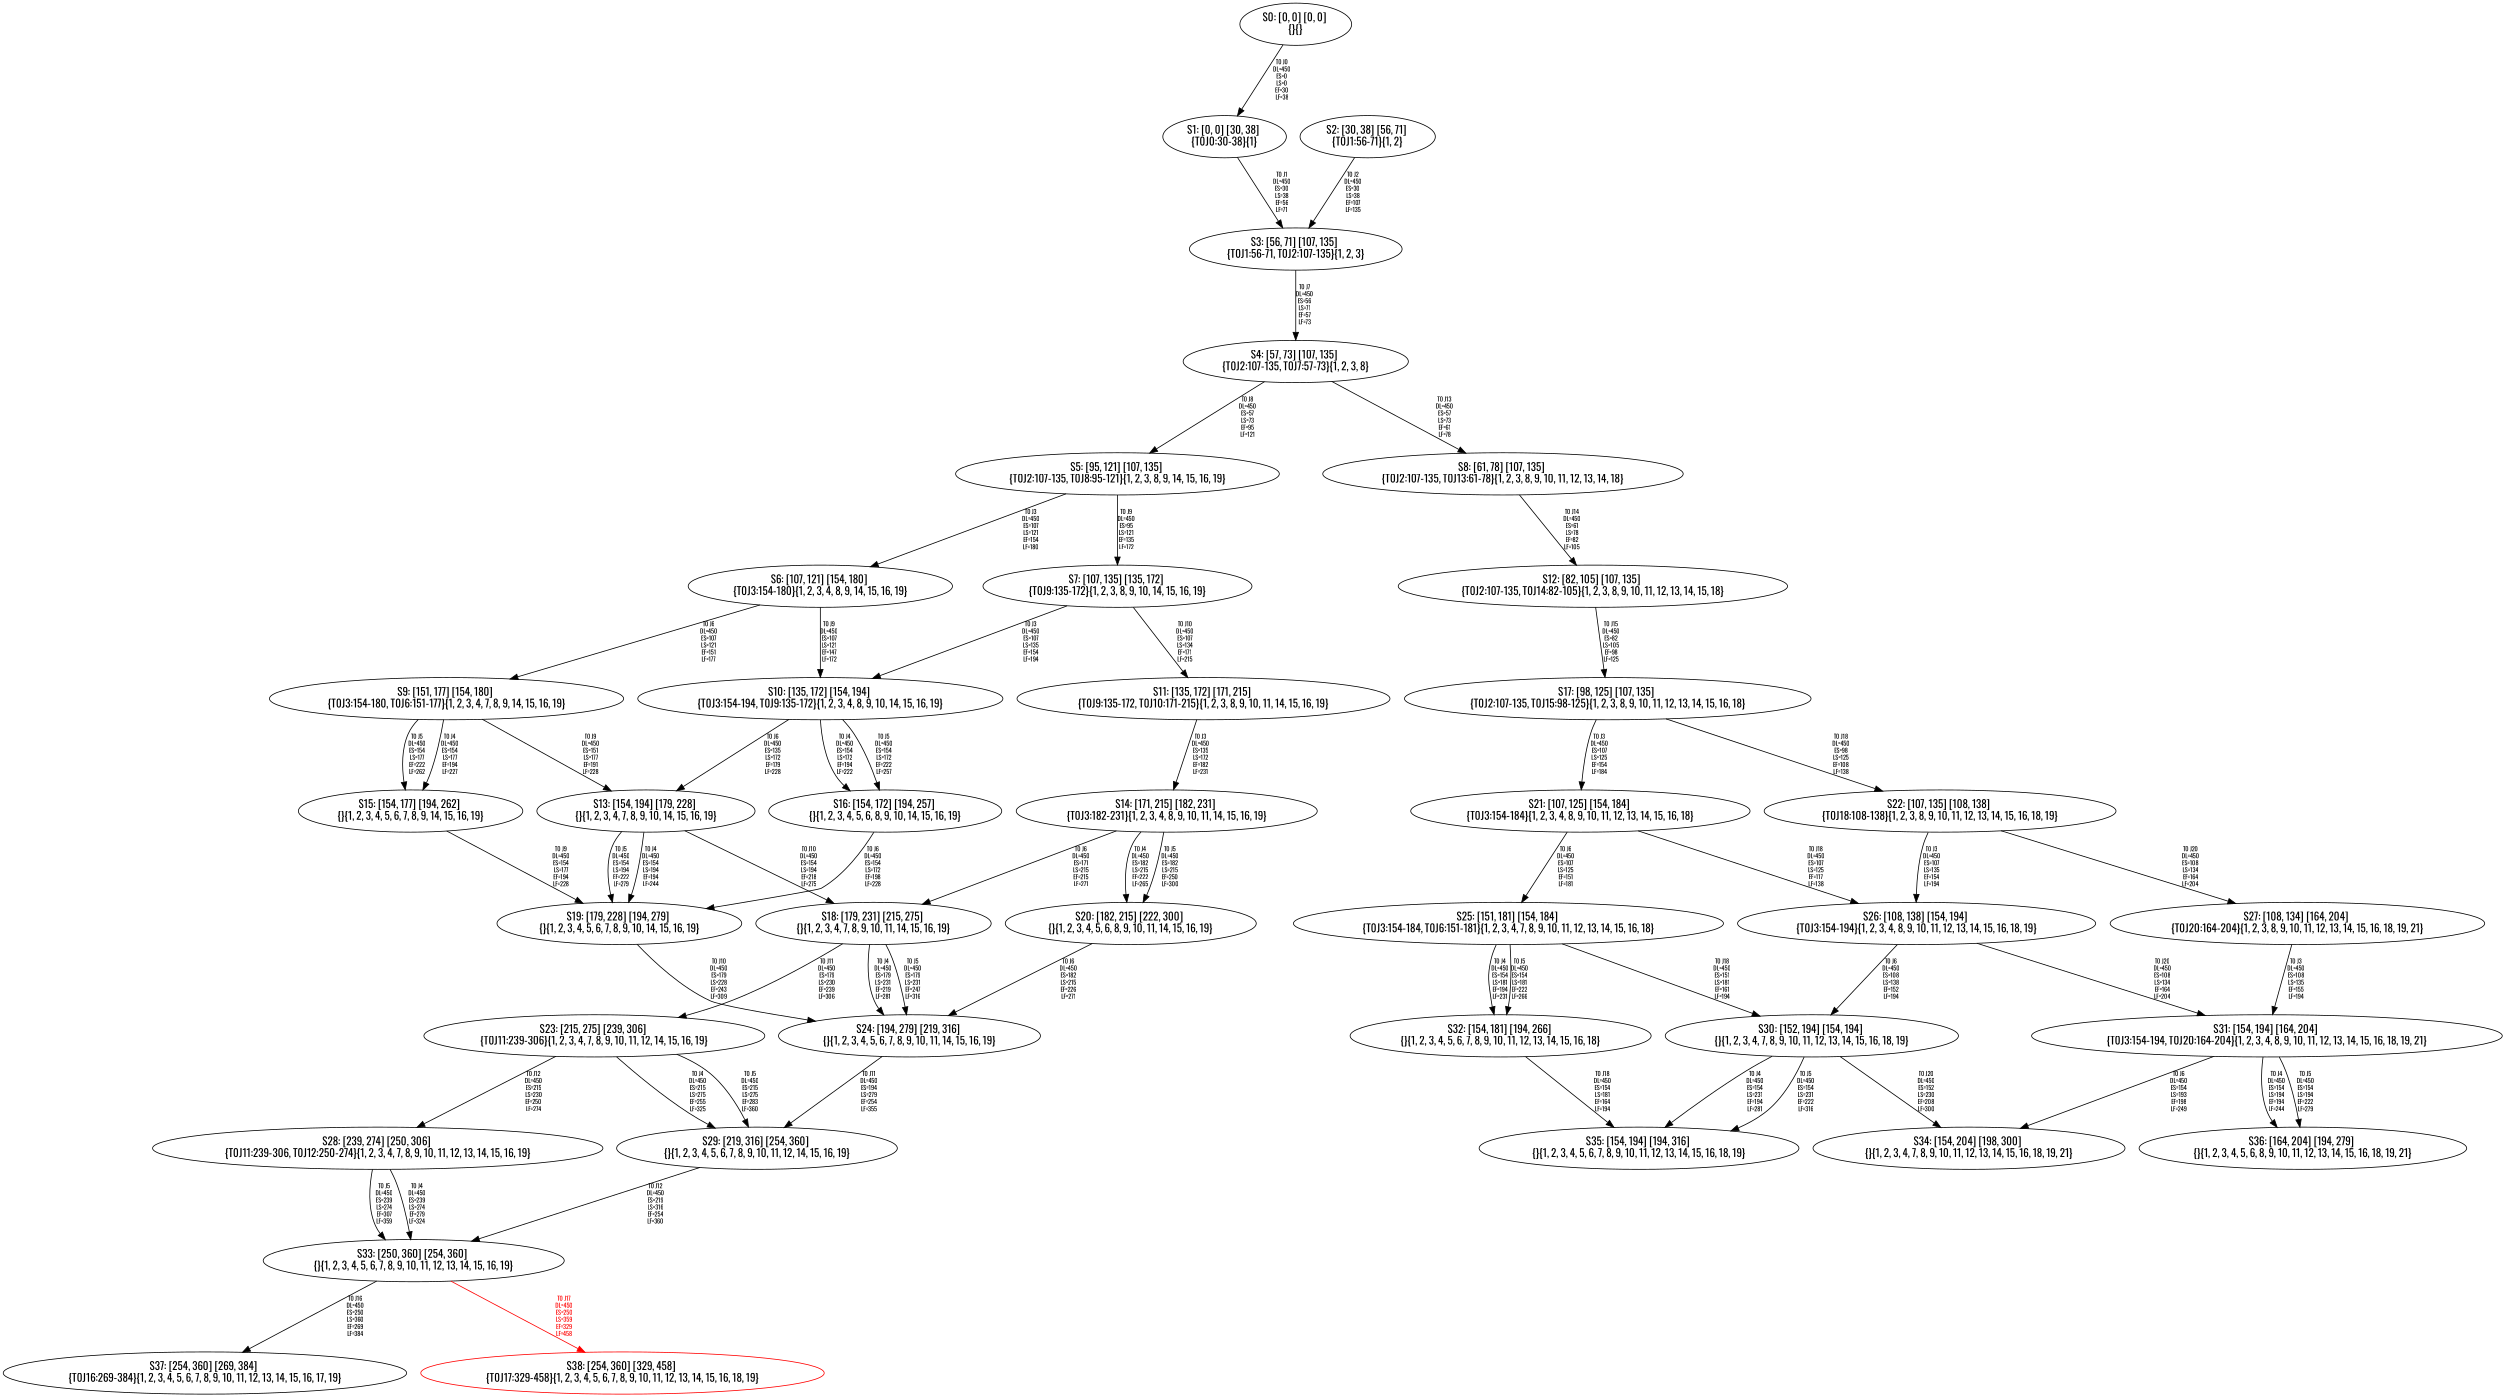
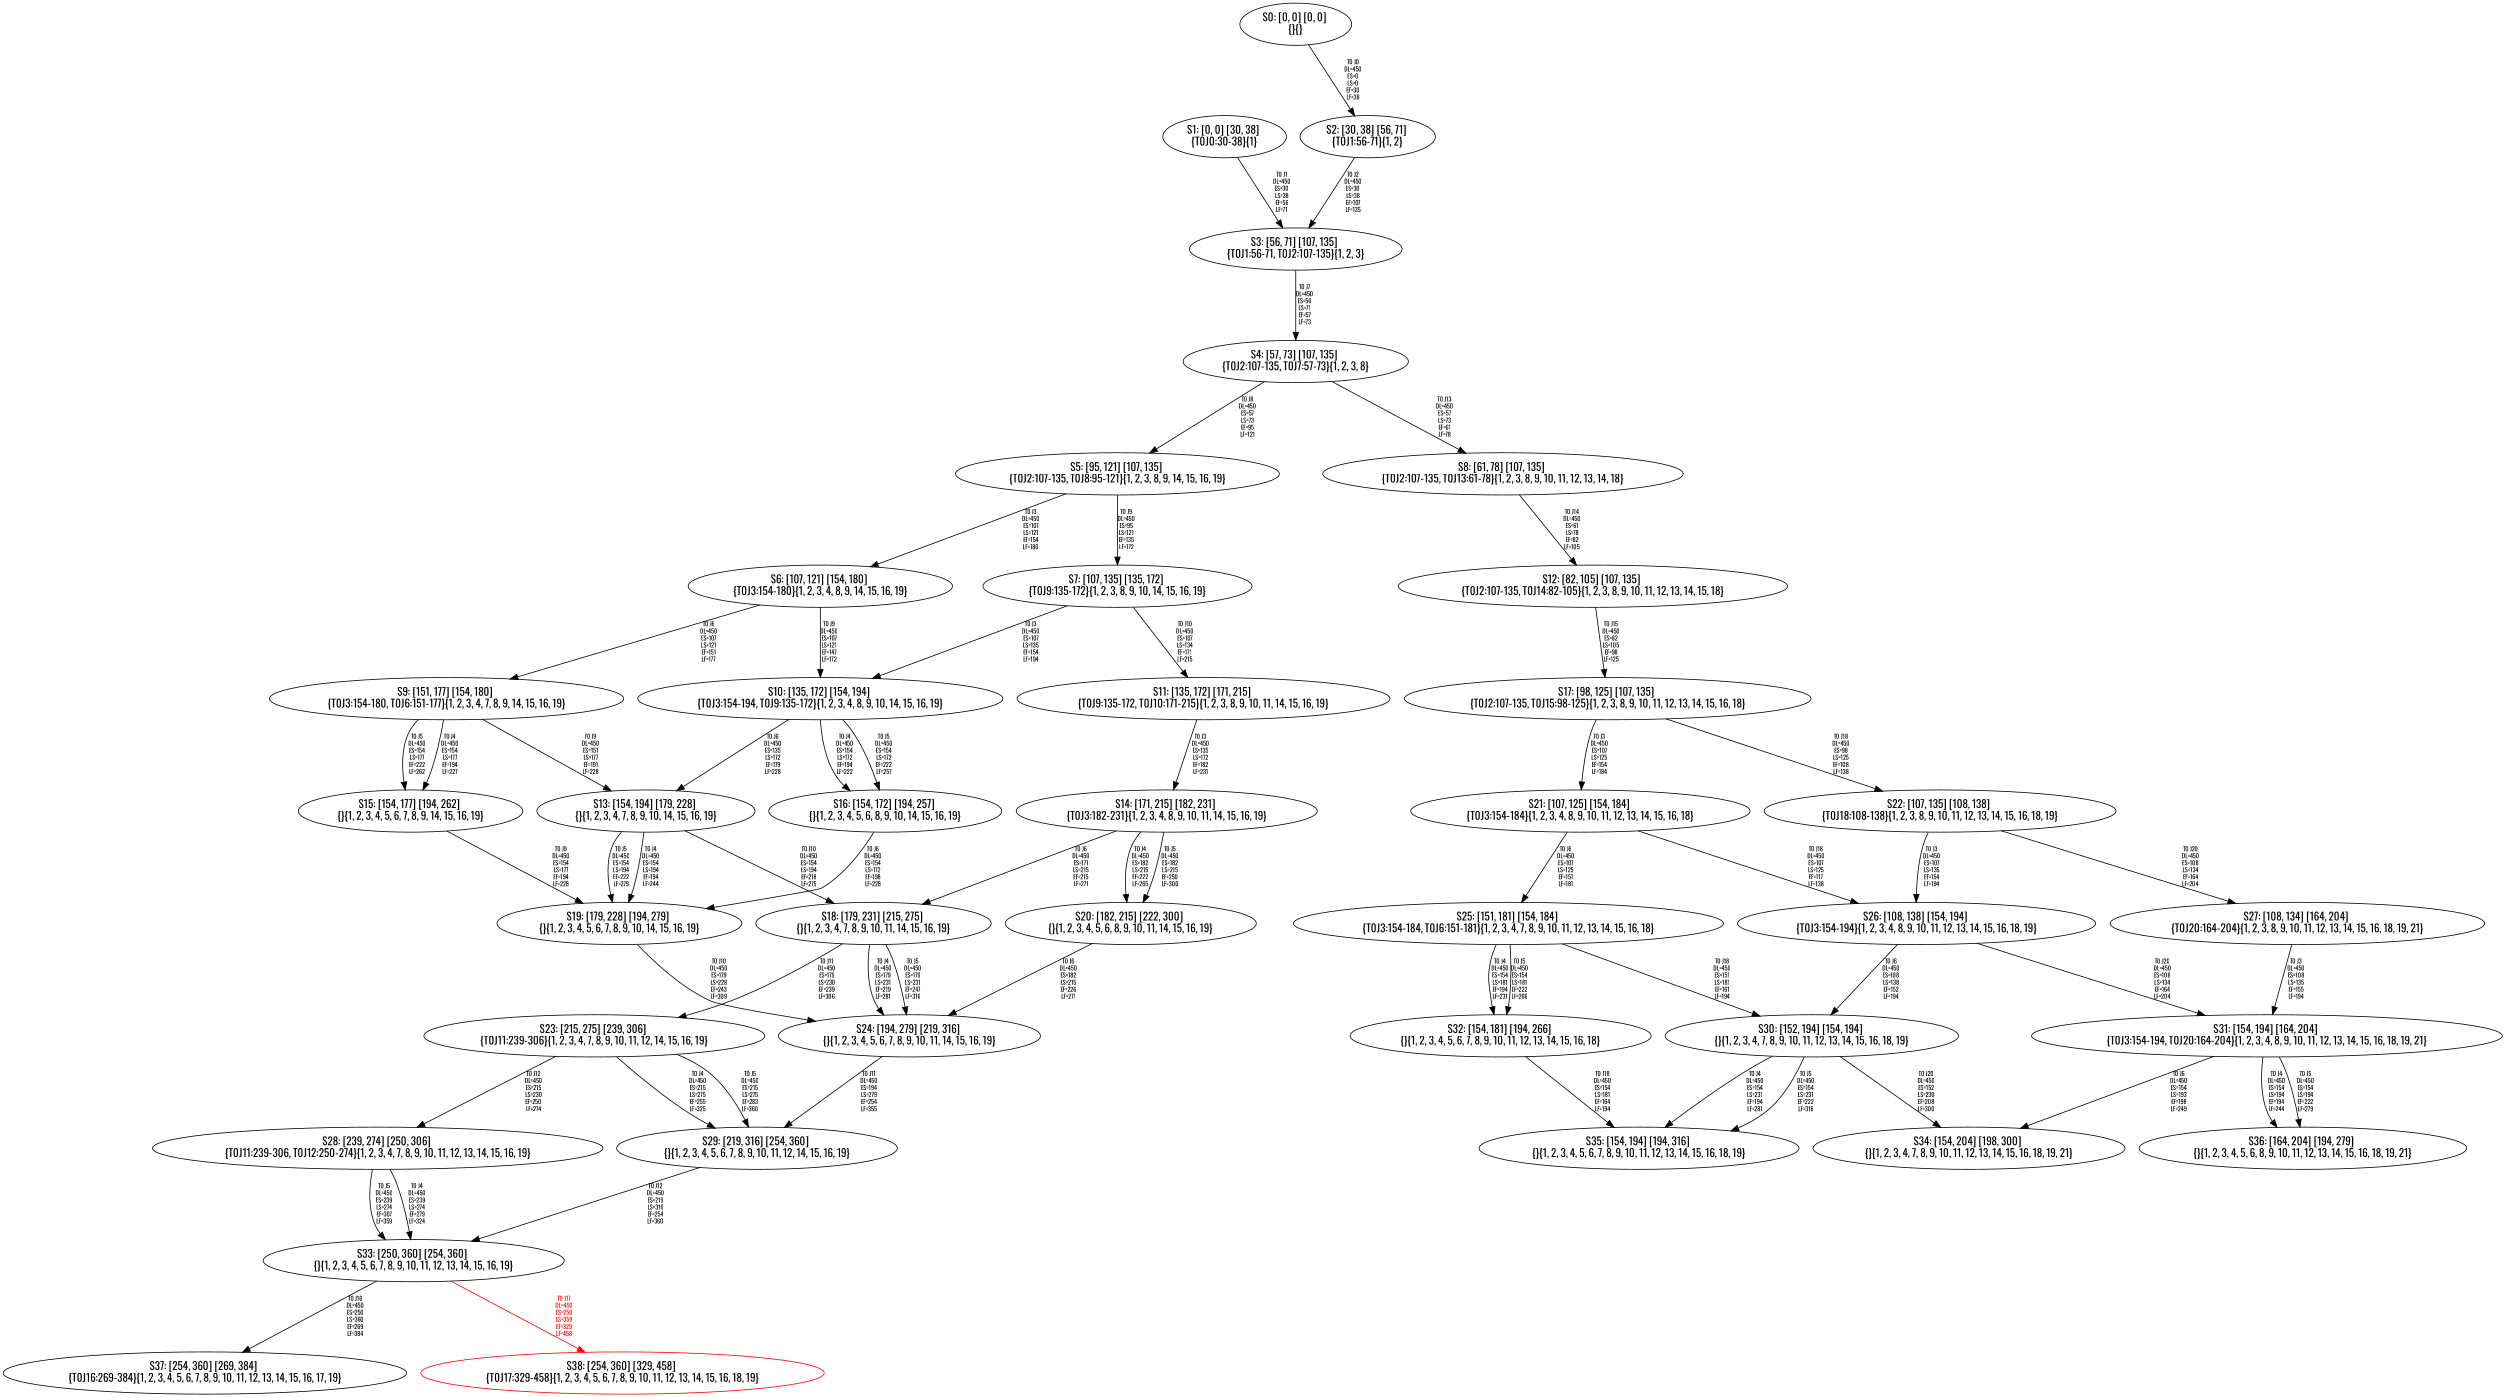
edge "S0: [0, 0] [0, 0] {}{}" -> "S1: [0, 0] [30, 38] {T0J0:30-38}{1}": now "S0: [0, 0] [0, 0] {}{}" -> "S2: [30, 38] [56, 71] {T0J1:56-71}{1, 2}"
